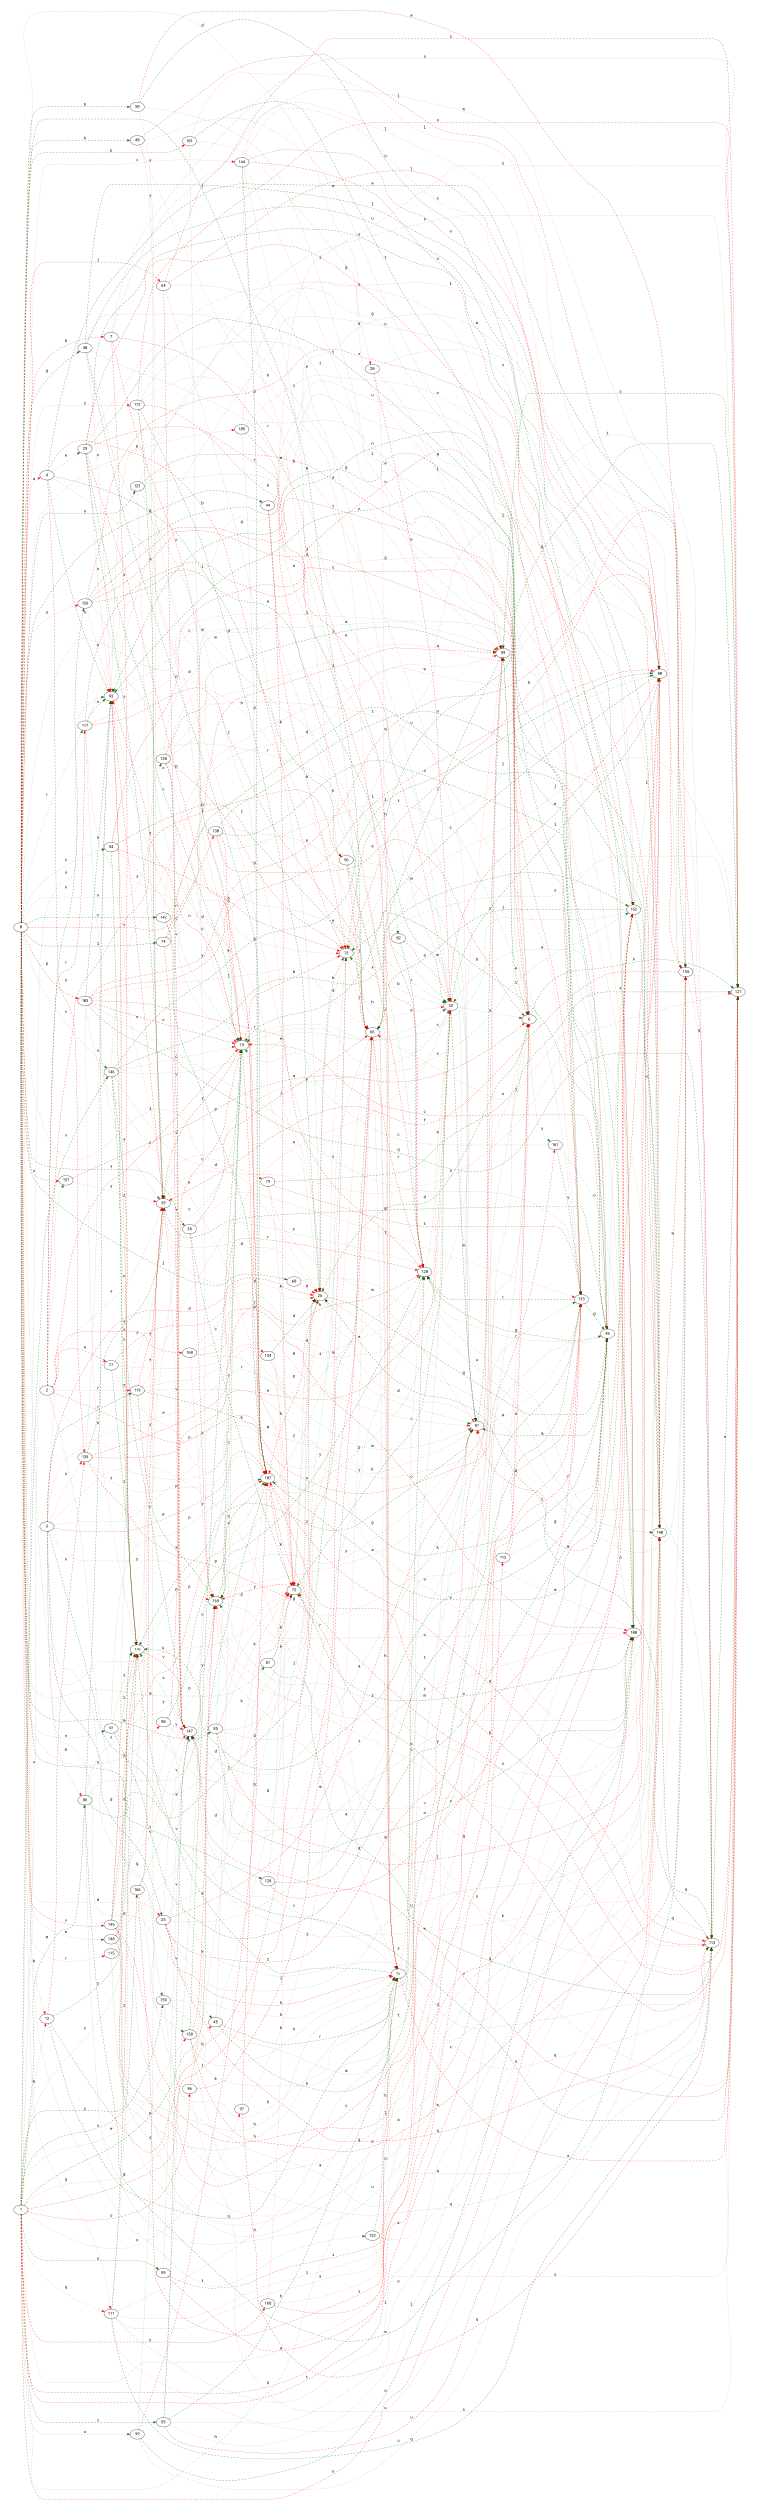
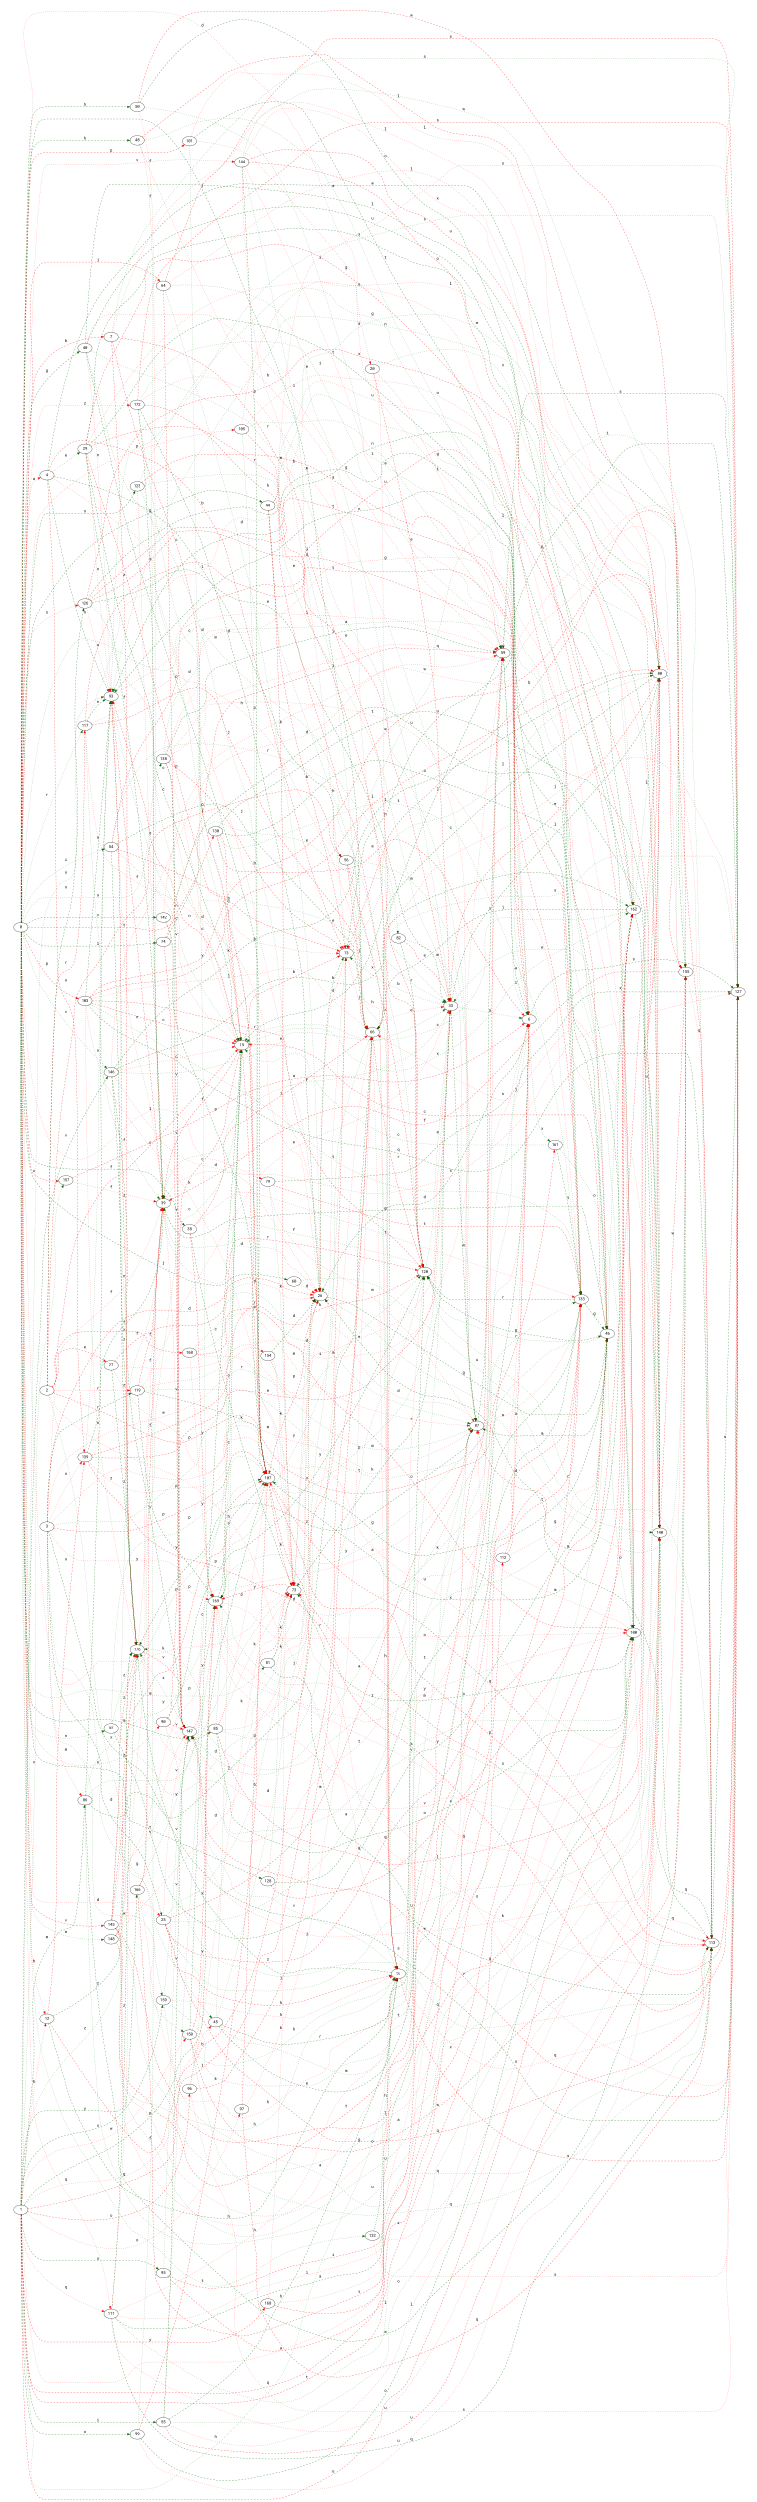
edge "64" -> "80": style dashed -> dotted
edge "46" -> "13": removed, label "b"
edge "46" -> "176": style dashed -> dotted
edge "111" -> "6": style dotted -> dashed
node "115": removed
edge "1" -> "99": style dotted -> dashed
